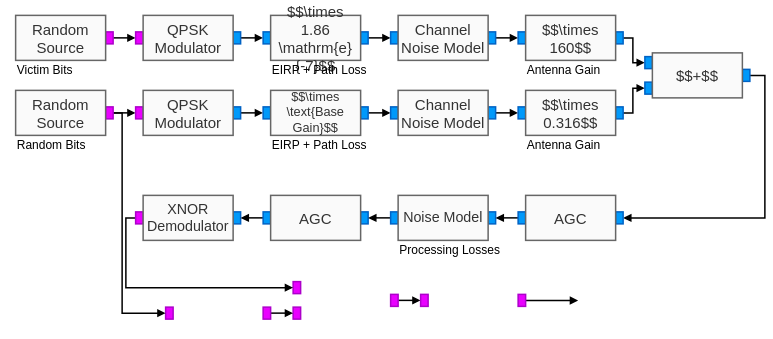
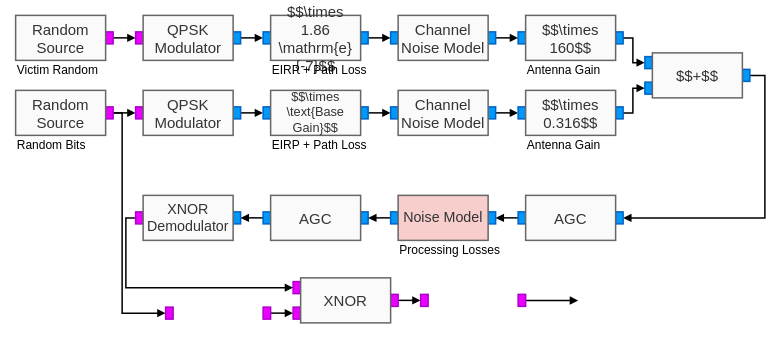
node "Victim Bits": label "Victim Bits" -> "Victim Random"
node "Noise Model": fillcolor #fafafa -> #f8cecc
node "XNOR": added
